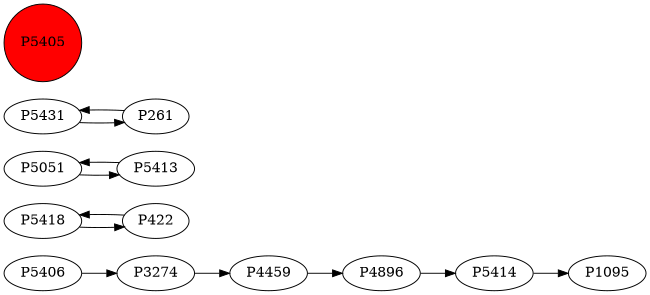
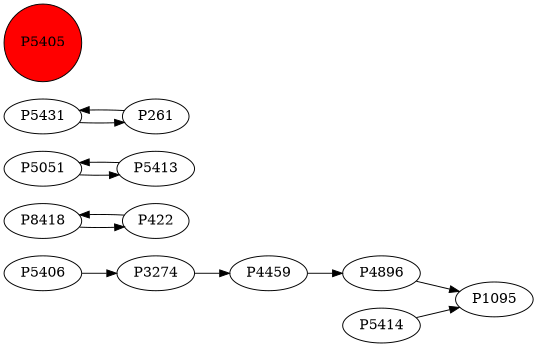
node "P5418": label "P5418" -> "P8418"
edge "P4896" -> "P5414": now "P4896" -> "P1095"
